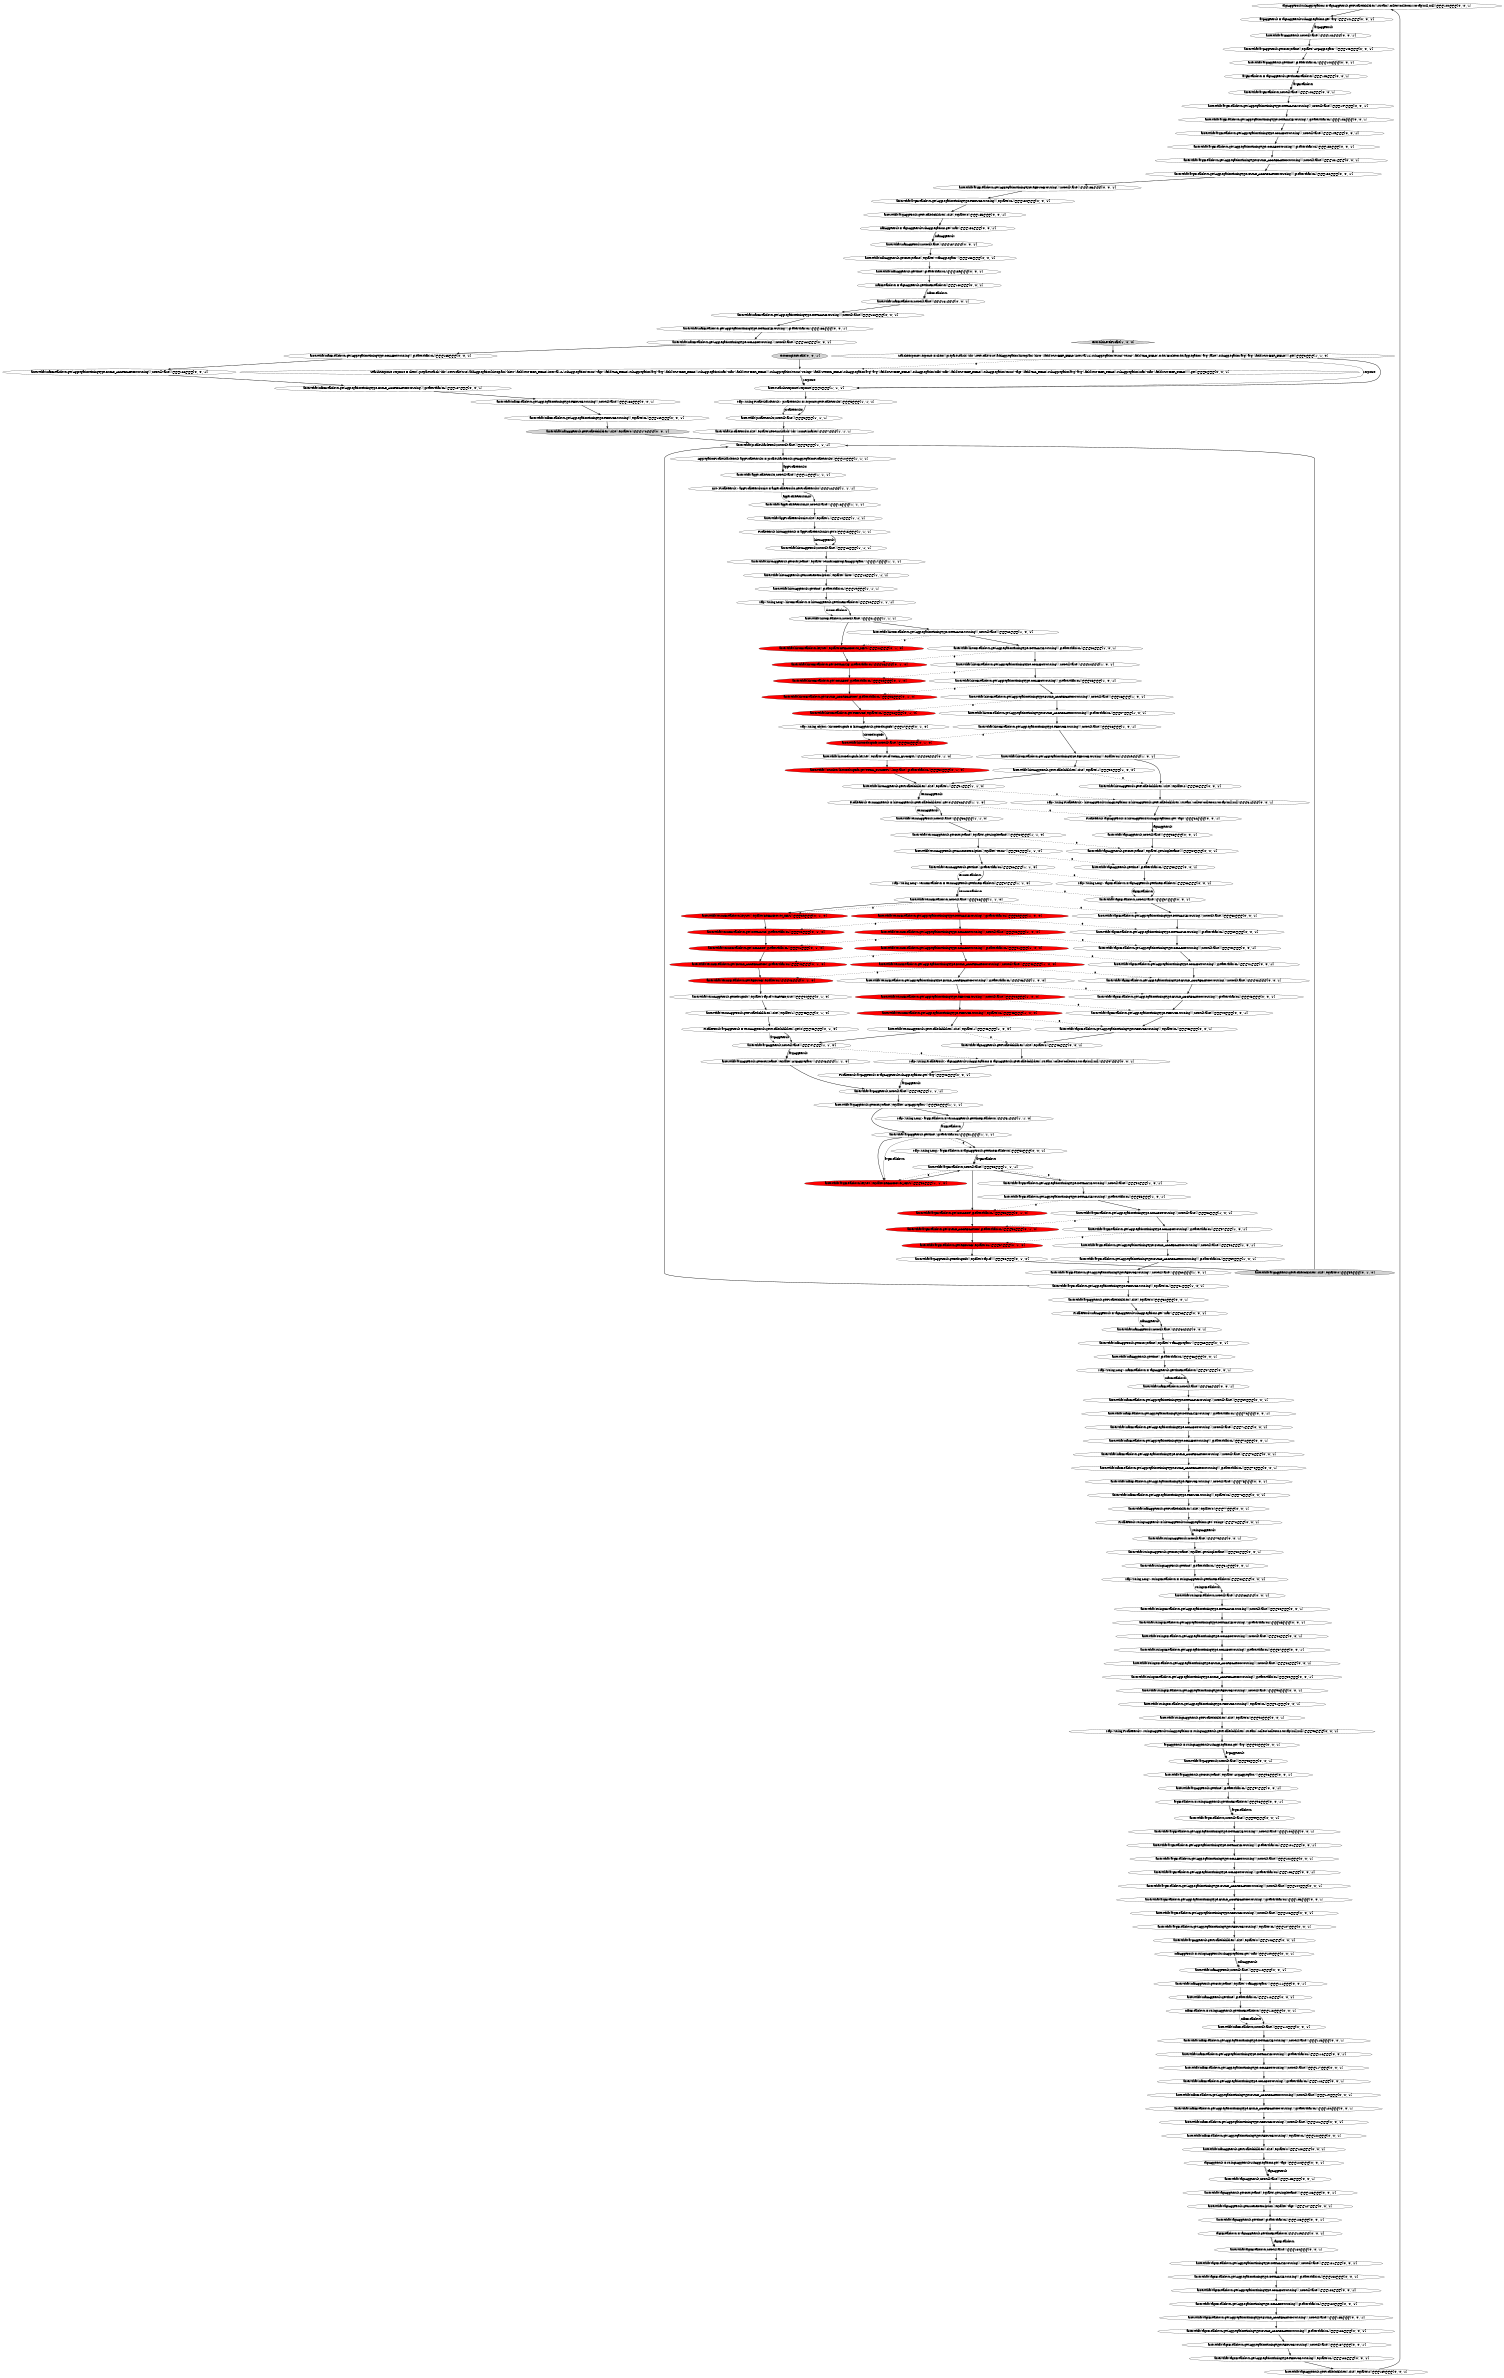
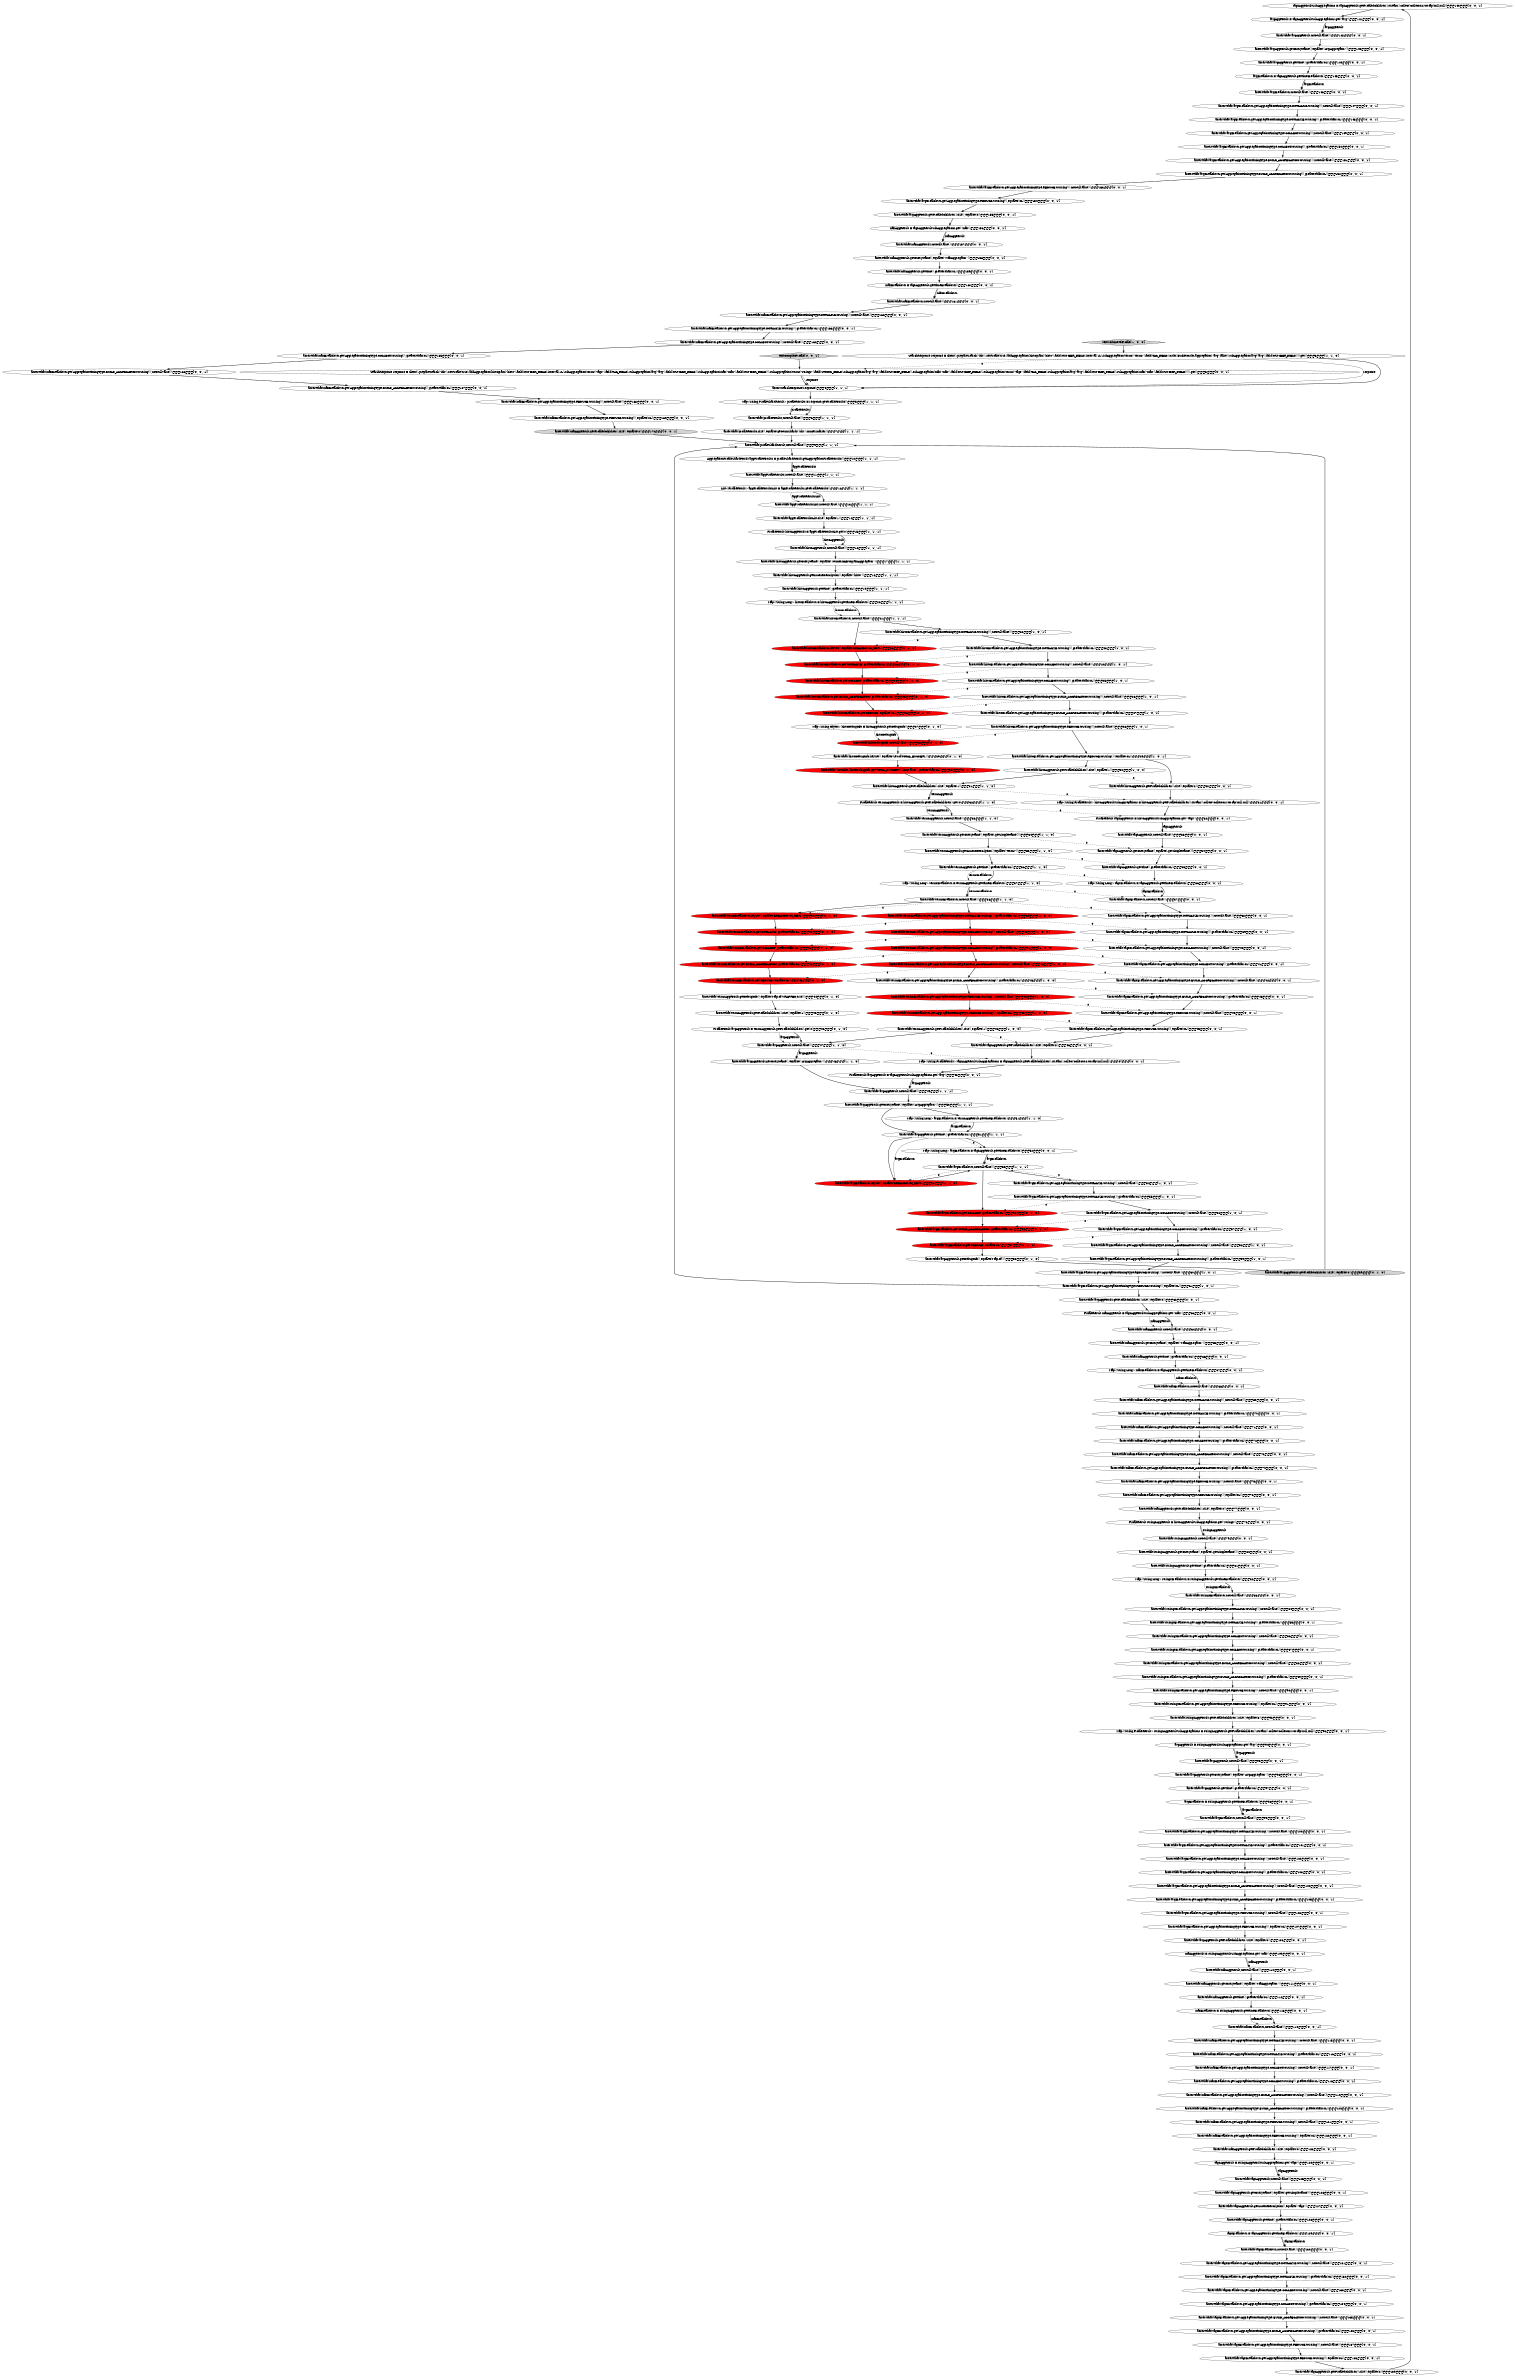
node "testComplexProfile['0', '0', '1']": shape ellipse -> diamond
